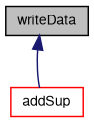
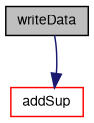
edge "addSup" -> "writeData": reversed
